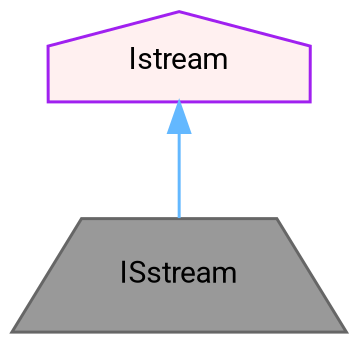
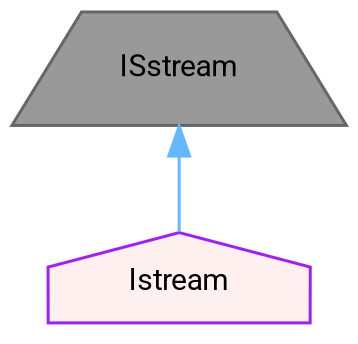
edge "ISstream" -> "Istream": reversed
